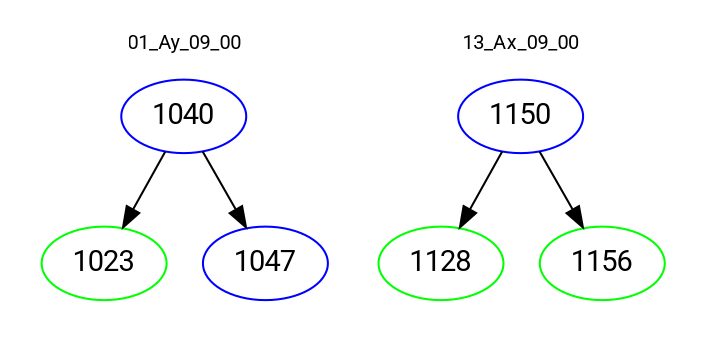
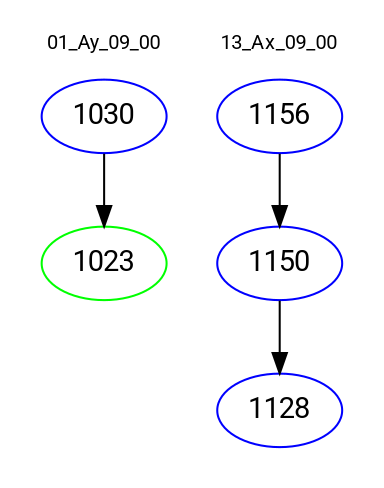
node "1040": label "1040" -> "1030"
edge "1150" -> "1156": reversed
node "1047": removed
node "1128": color green -> blue
node "1156": color green -> blue
